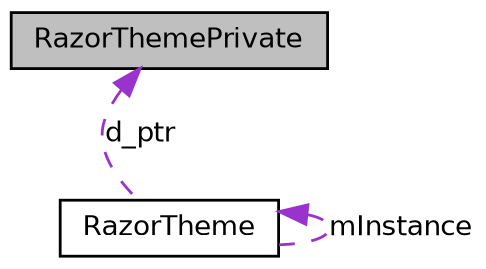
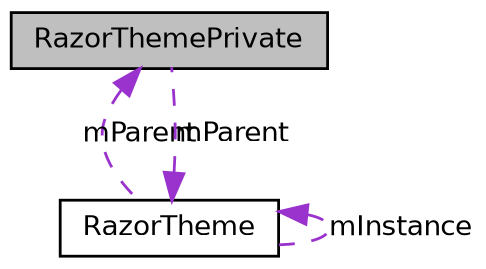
edge "RazorThemePrivate" -> "RazorTheme": added, label "mParent"
edge "RazorTheme" -> "RazorThemePrivate": label "d_ptr" -> "mParent"
